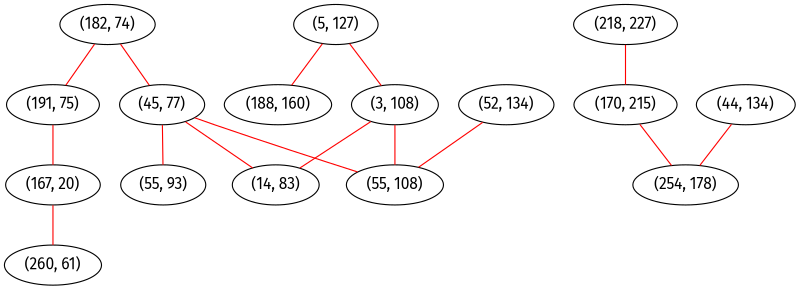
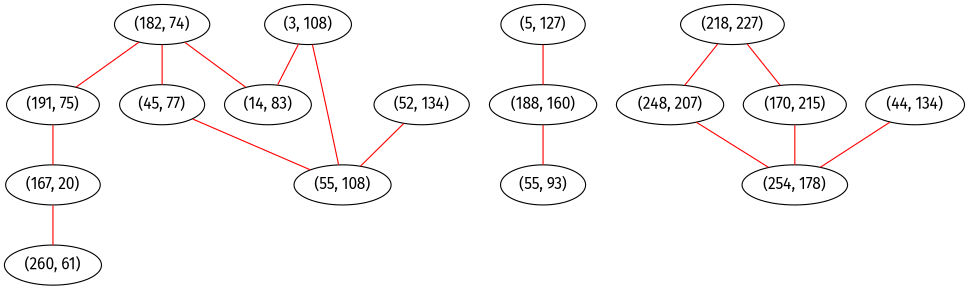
edge "(5, 127)" -- "(3, 108)": removed
node "(248, 207)": added
edge "(45, 77)" -- "(55, 93)": now "(188, 160)" -- "(55, 93)"
edge "(45, 77)" -- "(14, 83)": now "(182, 74)" -- "(14, 83)"
